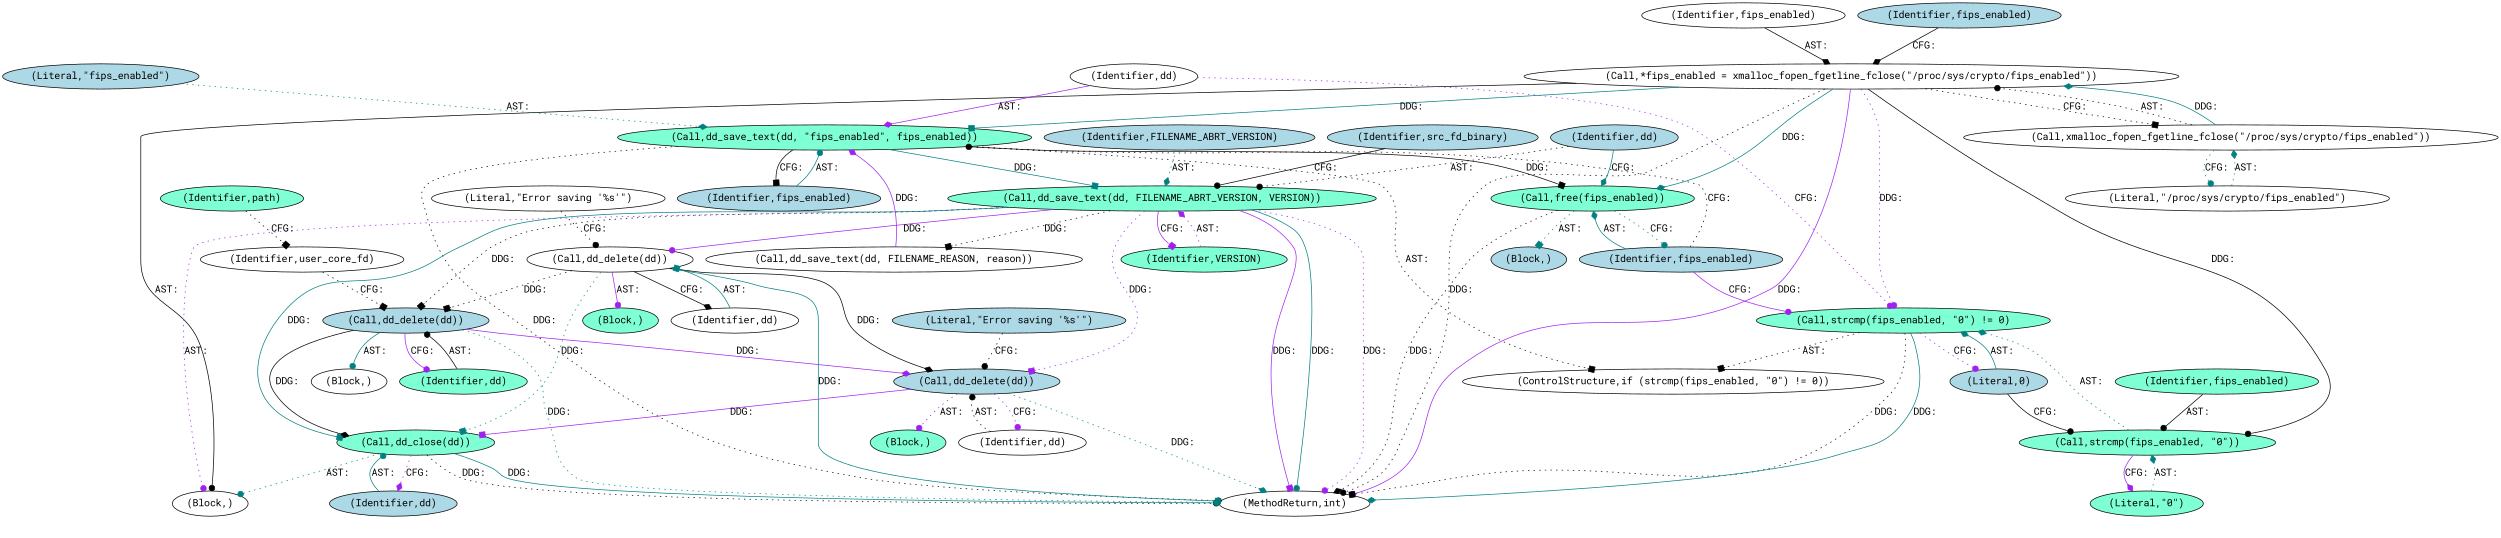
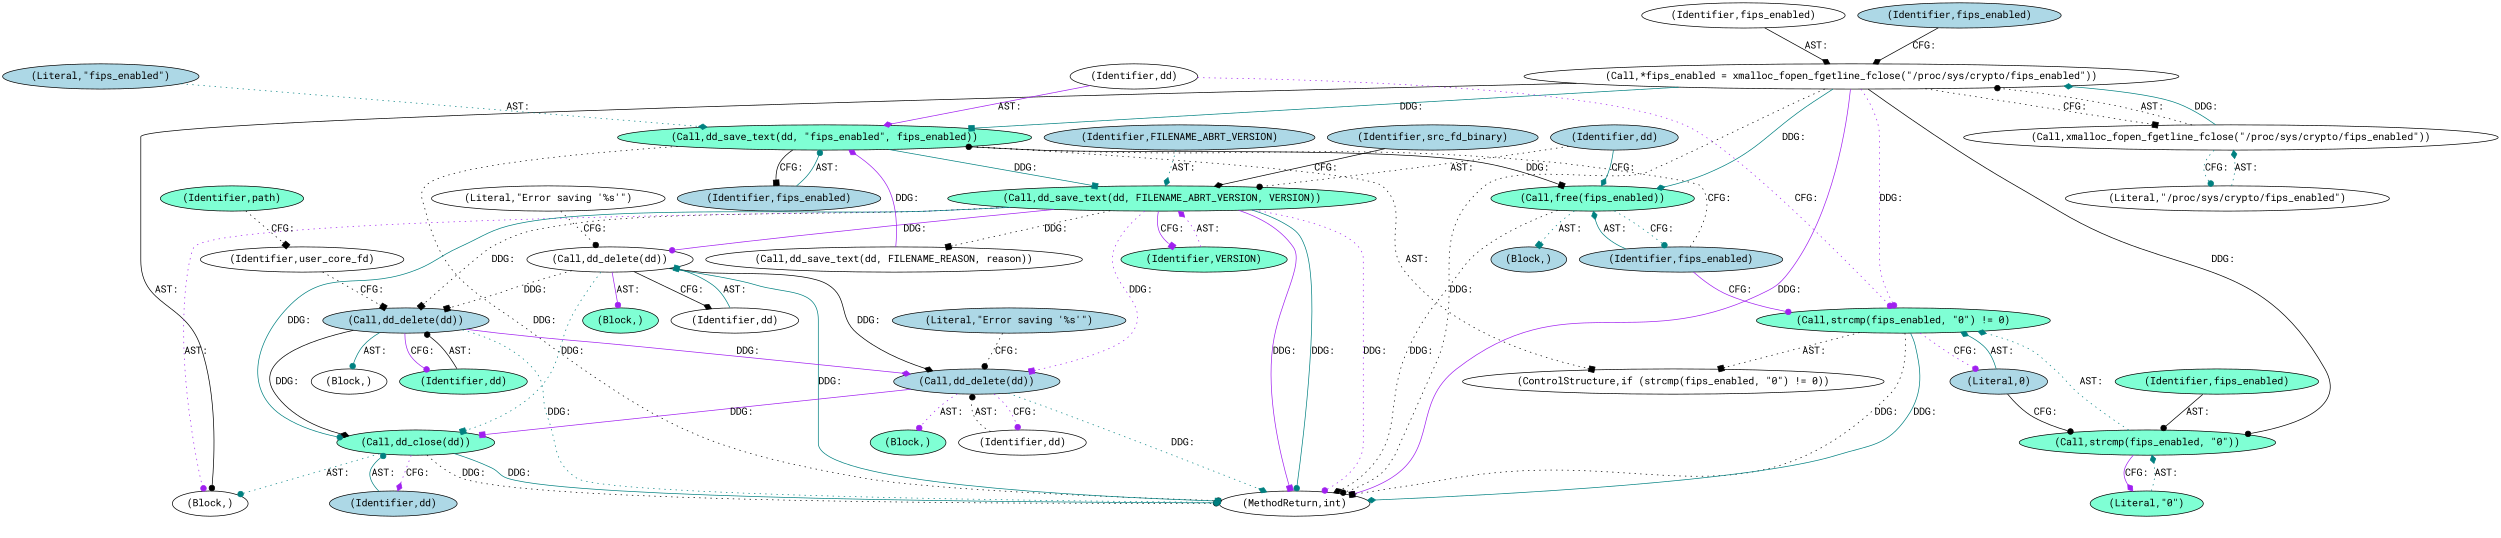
edge "(Identifier,src_fd_binary)" -> "(Call,dd_save_text(dd, FILENAME_ABRT_VERSION, VERSION))": arrowhead dot -> diamond
edge "(Call,dd_save_text(dd, FILENAME_ABRT_VERSION, VERSION))" -> "(Call,dd_close(dd))": arrowhead box -> dot
